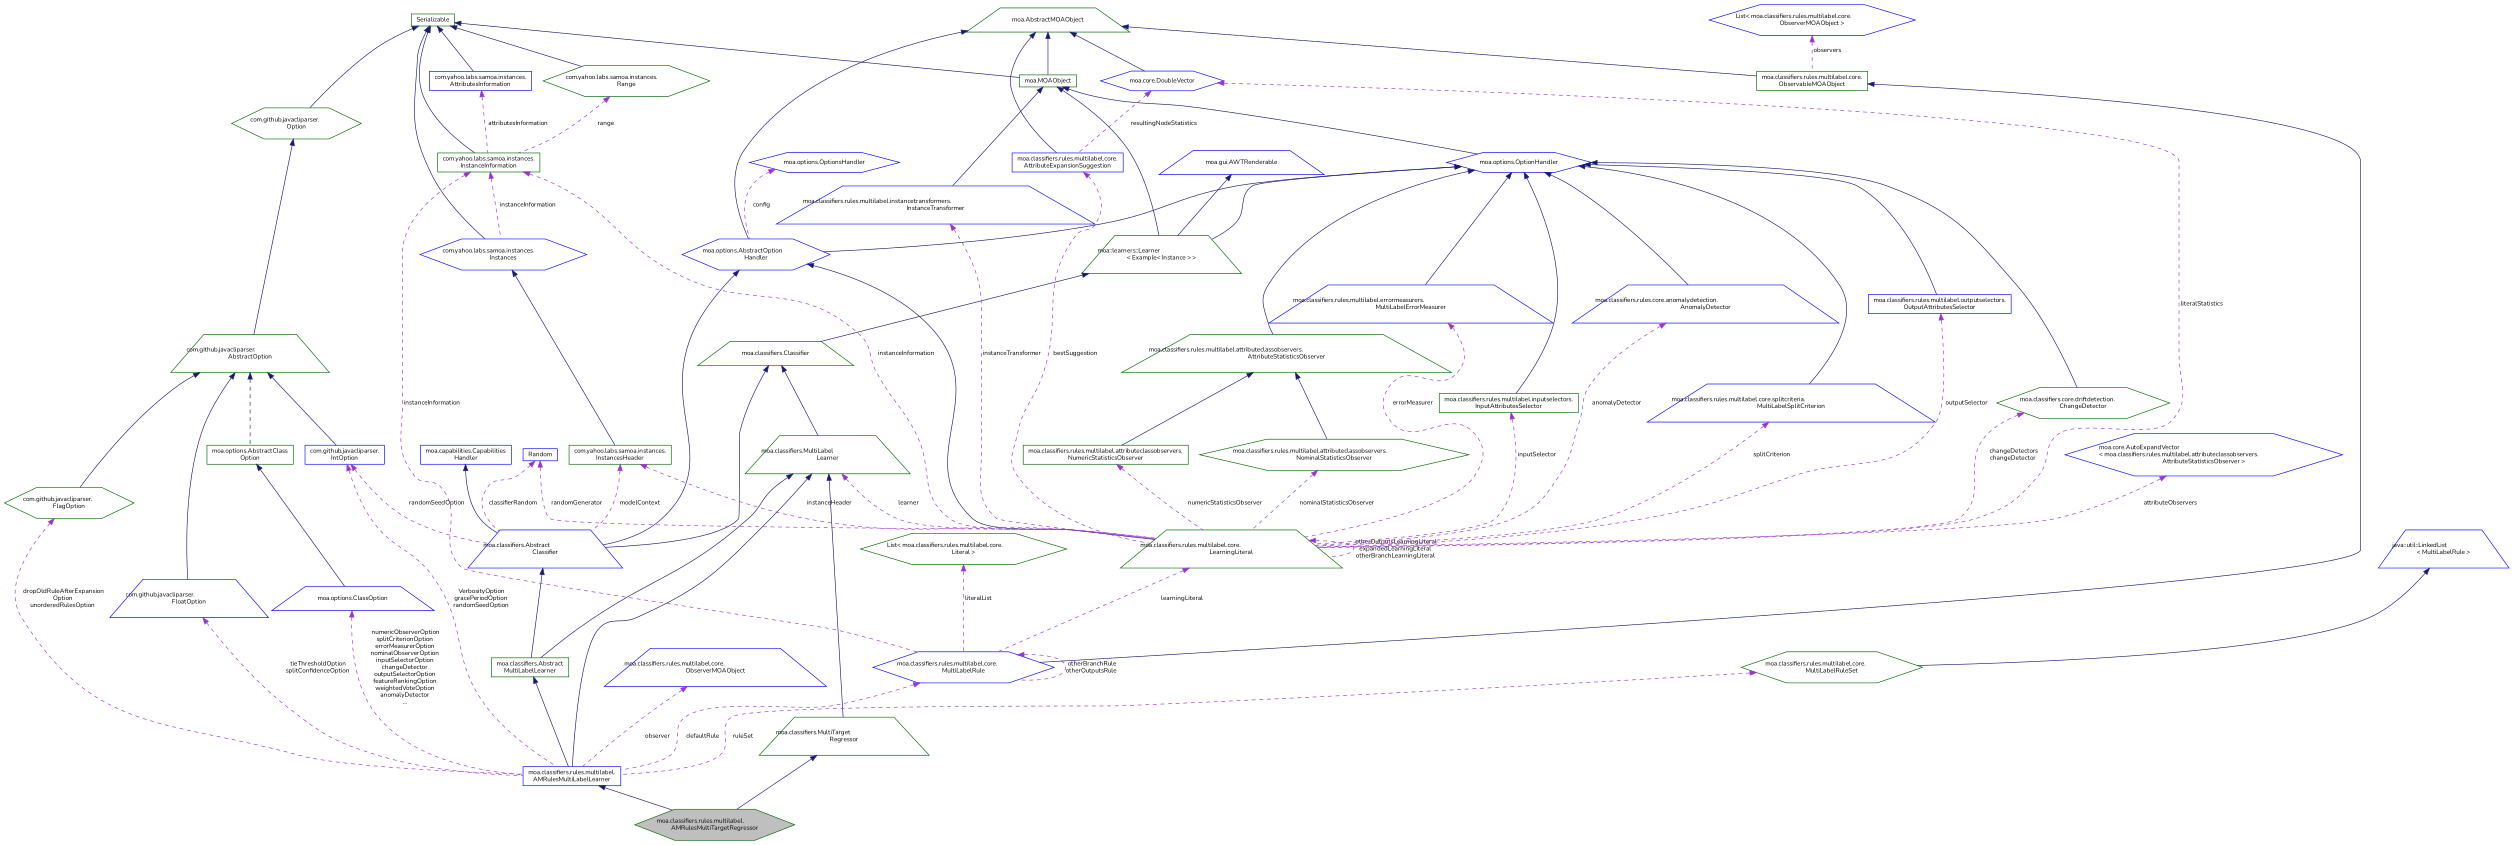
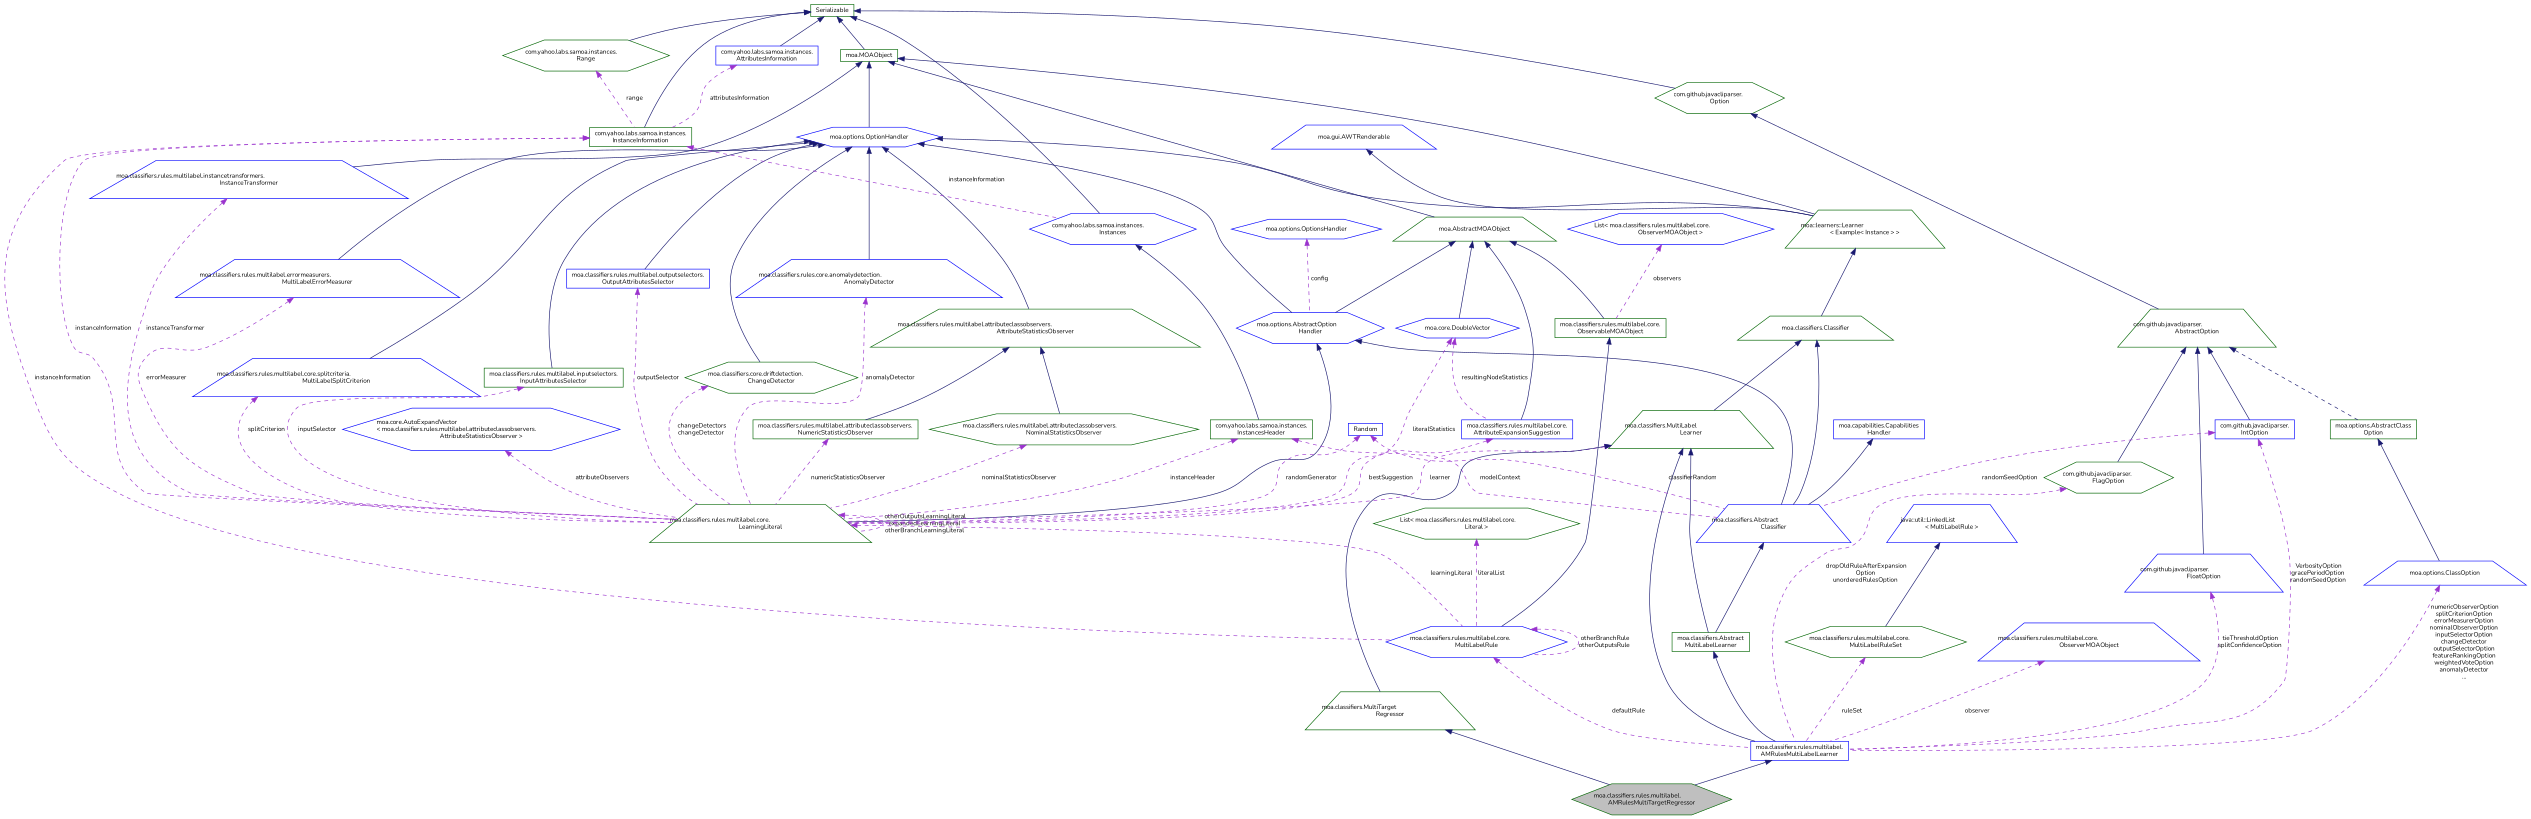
edge "moa.MOAObject" -> "moa.AbstractMOAObject": reversed
